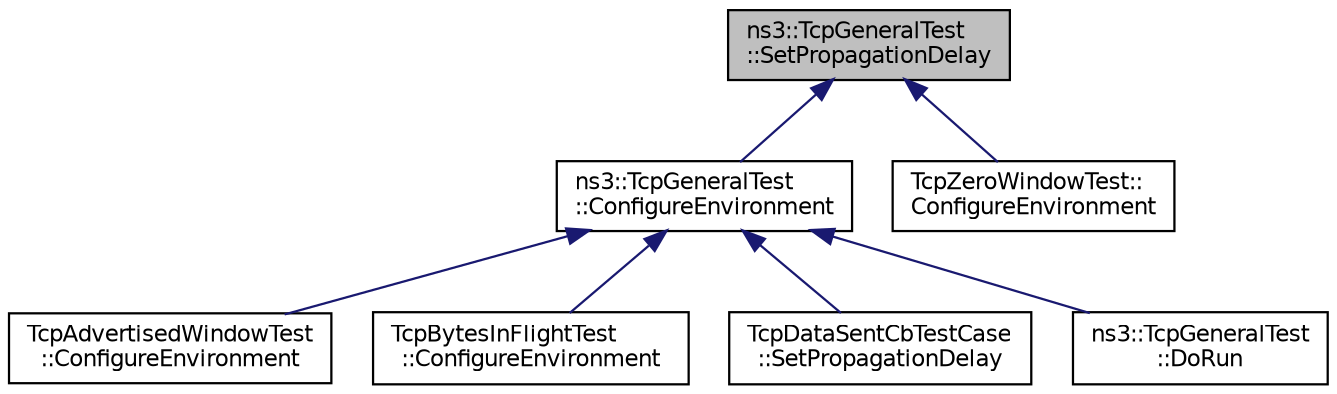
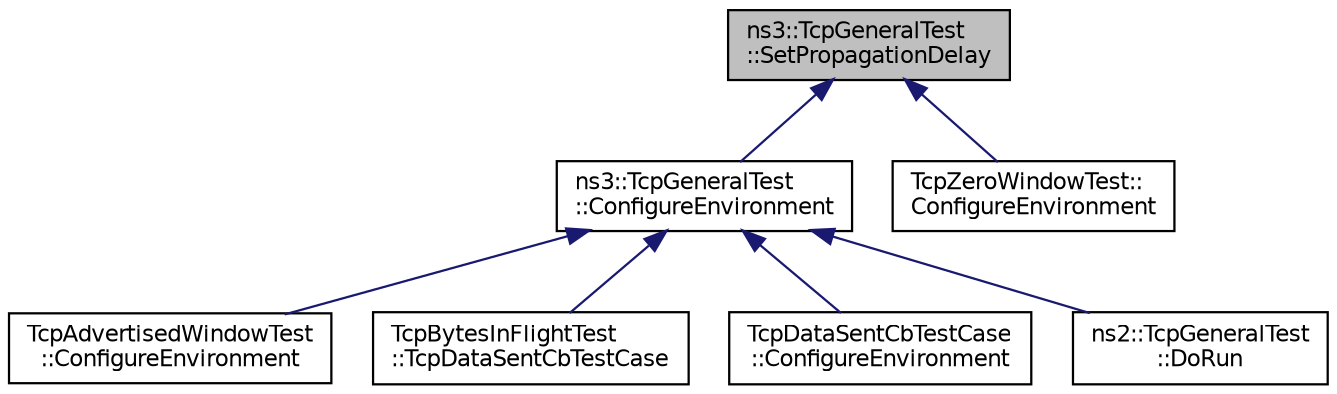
node "TcpBytesInFlightTest ::ConfigureEnvironment": label "TcpBytesInFlightTest ::ConfigureEnvironment" -> "TcpBytesInFlightTest ::TcpDataSentCbTestCase"
node "TcpDataSentCbTestCase ::SetPropagationDelay": label "TcpDataSentCbTestCase ::SetPropagationDelay" -> "TcpDataSentCbTestCase ::ConfigureEnvironment"
node "ns3::TcpGeneralTest ::DoRun": label "ns3::TcpGeneralTest ::DoRun" -> "ns2::TcpGeneralTest ::DoRun"
